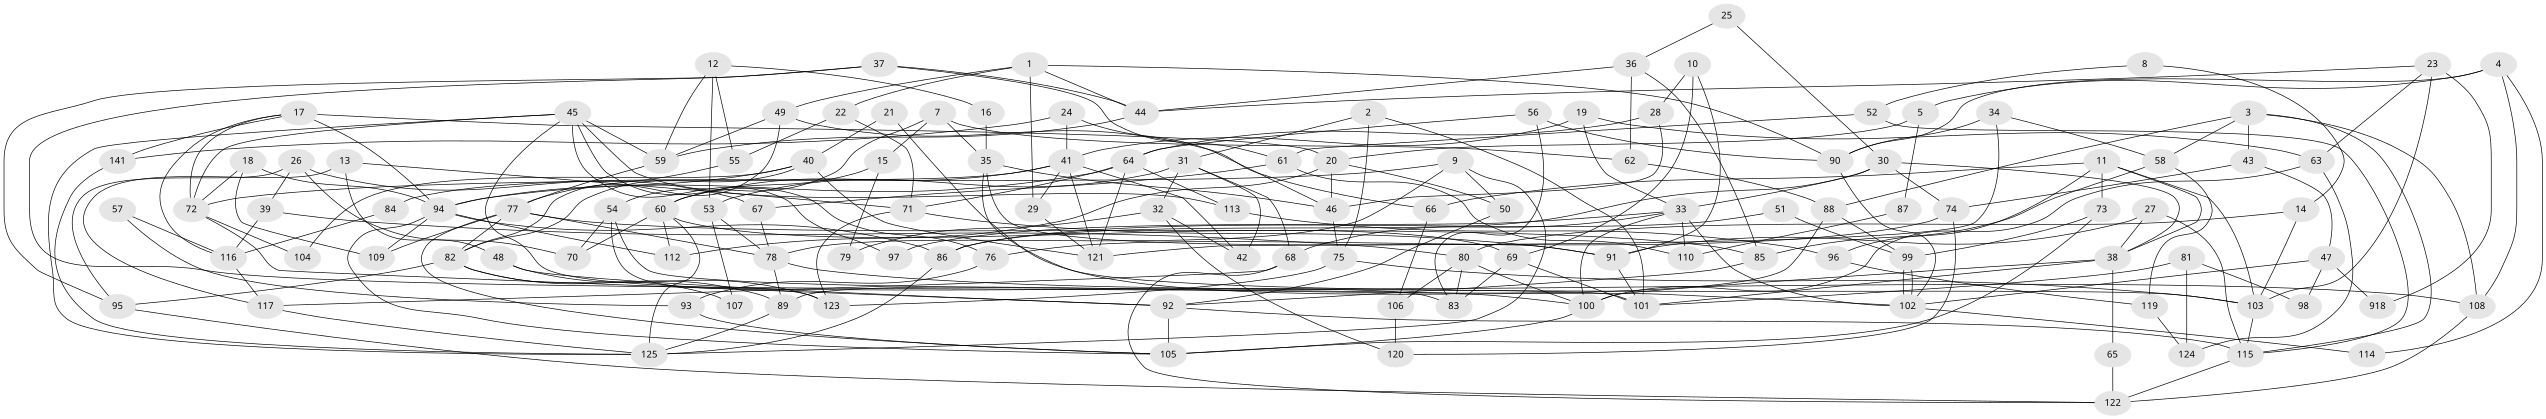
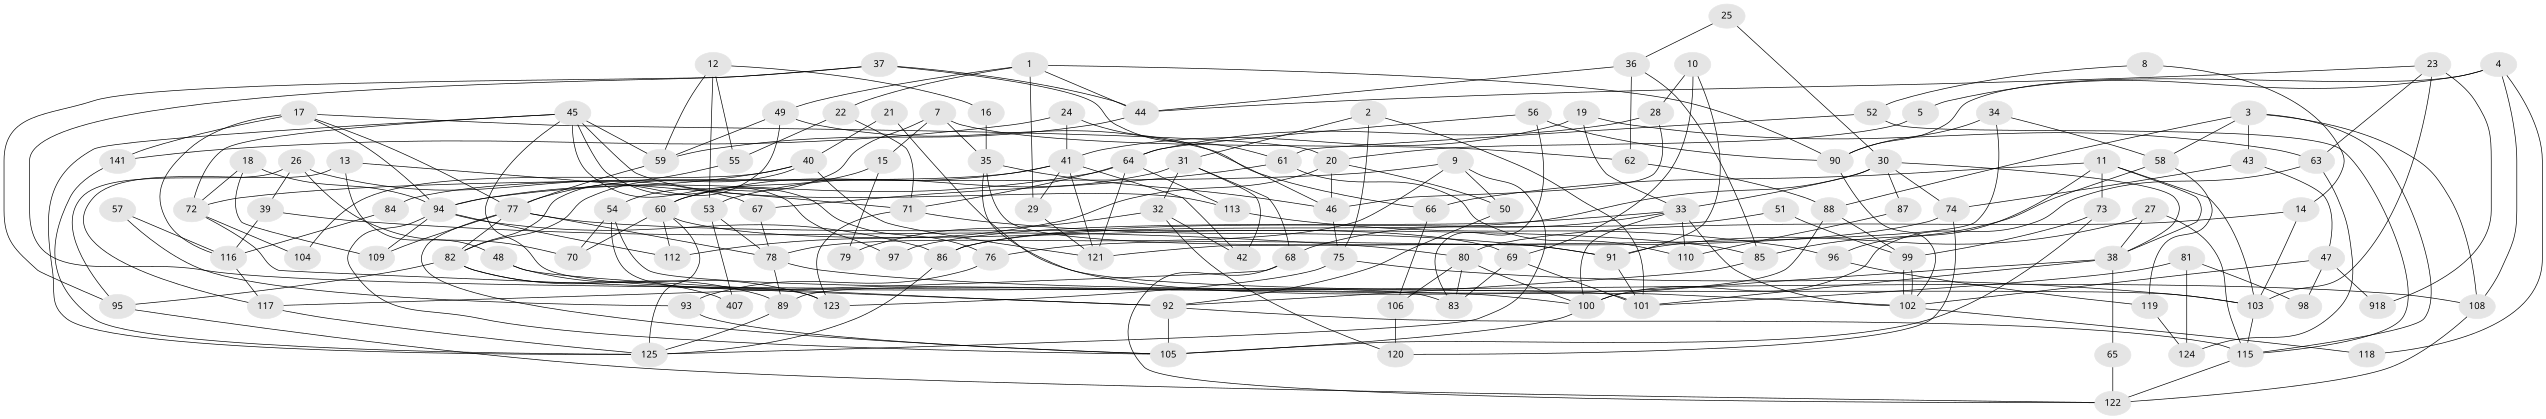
edge "17" -- "72": now "17" -- "77"
edge "5" -- "87": now "30" -- "87"
node "107": label "107" -> "407"
node "114": label "114" -> "118"
